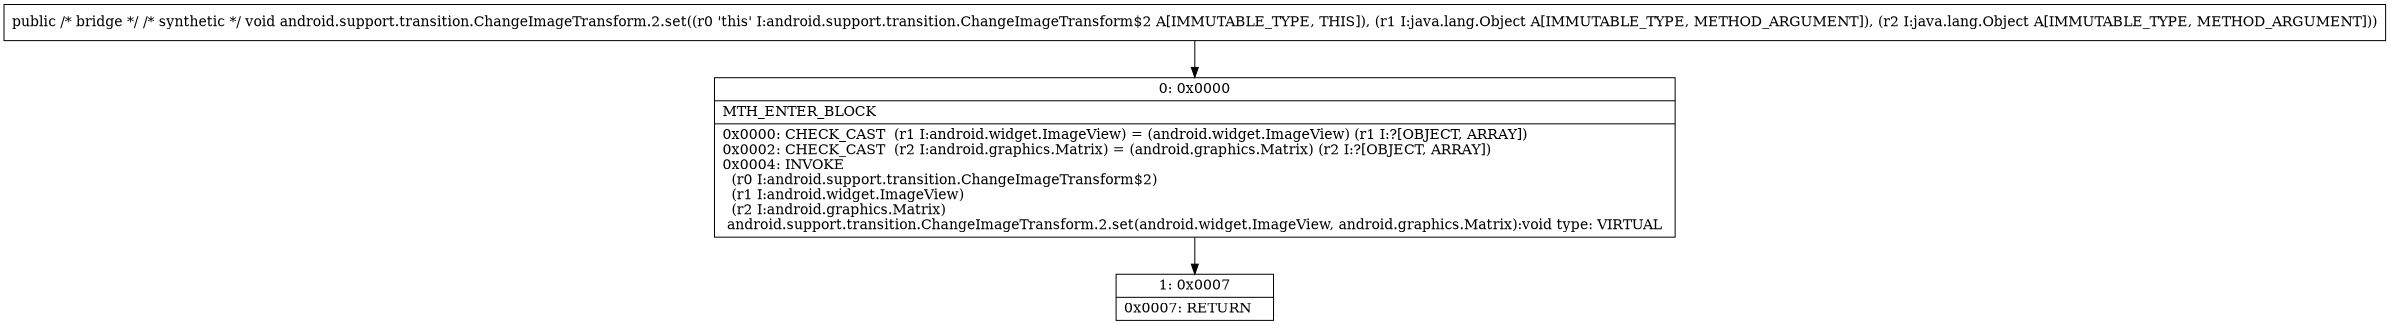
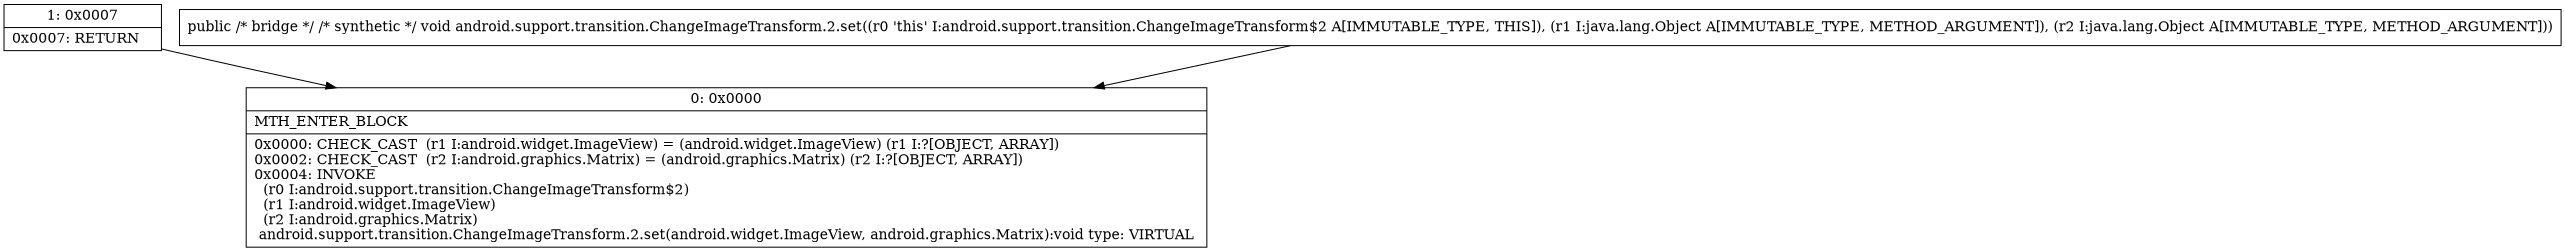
edge "0: 0x0000" -> "1: 0x0007": reversed
